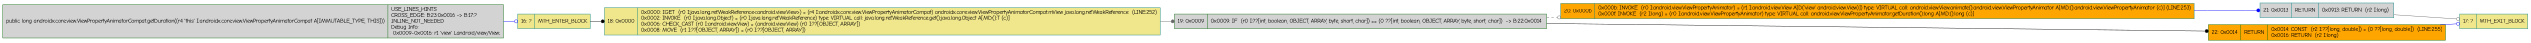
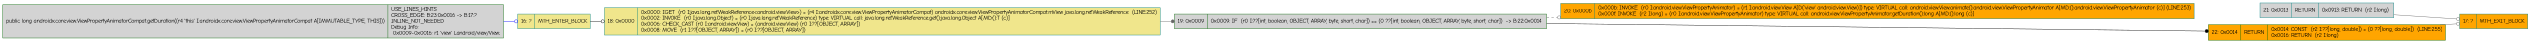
edge "20: 0x000b" -> "21: 0x0013": removed
edge "16: ?" -> "18: 0x0000": arrowhead dot -> odot
node "17: ?": fillcolor khaki -> orange
edge "22: 0x0014" -> "17: ?": color blue -> gray40
